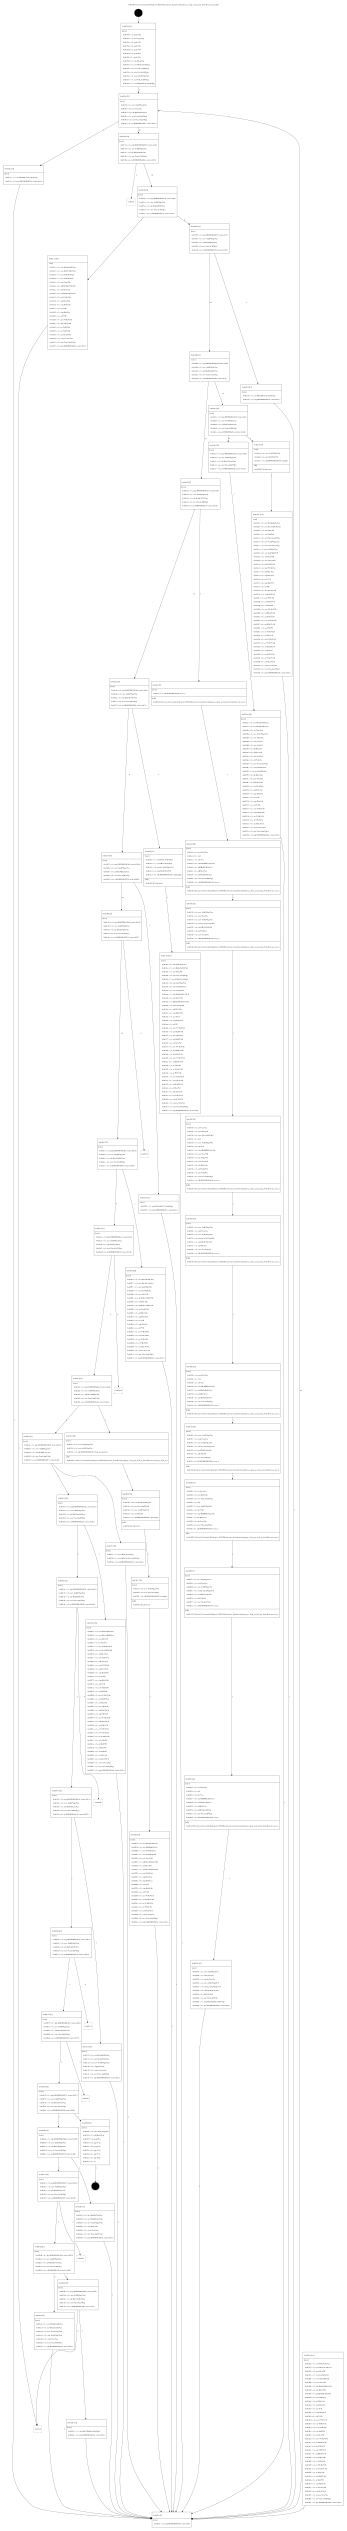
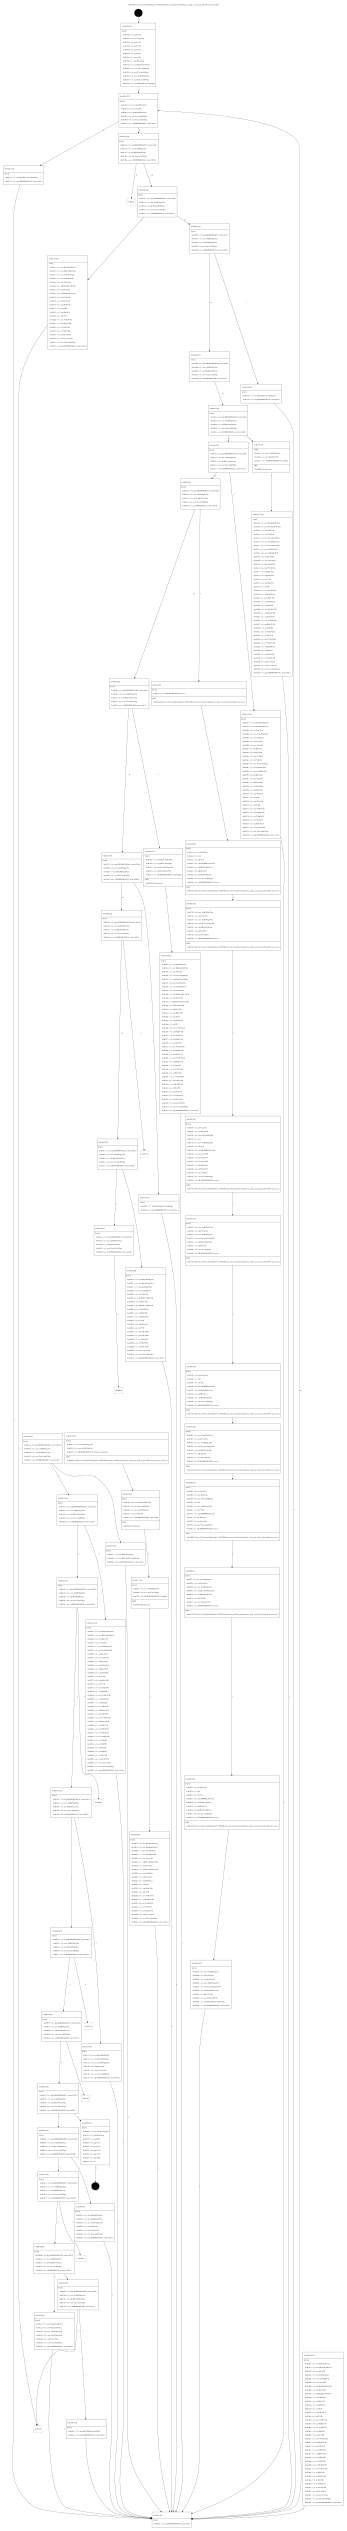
edge "0x401a08 [22]" -> "0x401a4d [25]": now "0x401a34 [25]" -> "0x401a4d [25]"
node "0x401ae3 [25]": removed
